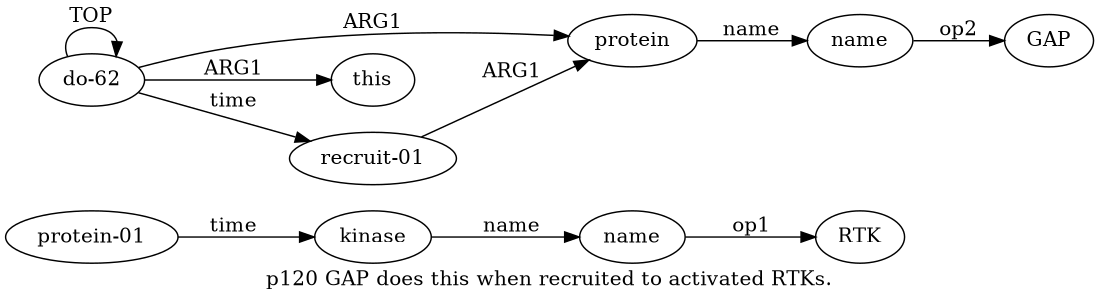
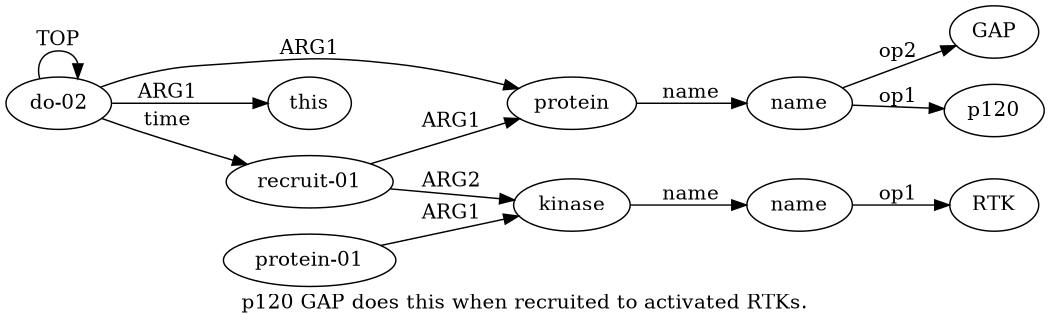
node "do-62": label "do-62" -> "do-02"
node "p120": added
edge "recruit-01" -> "kinase": added, label "ARG2"
edge "protein-01" -> "kinase": label "time" -> "ARG1"
